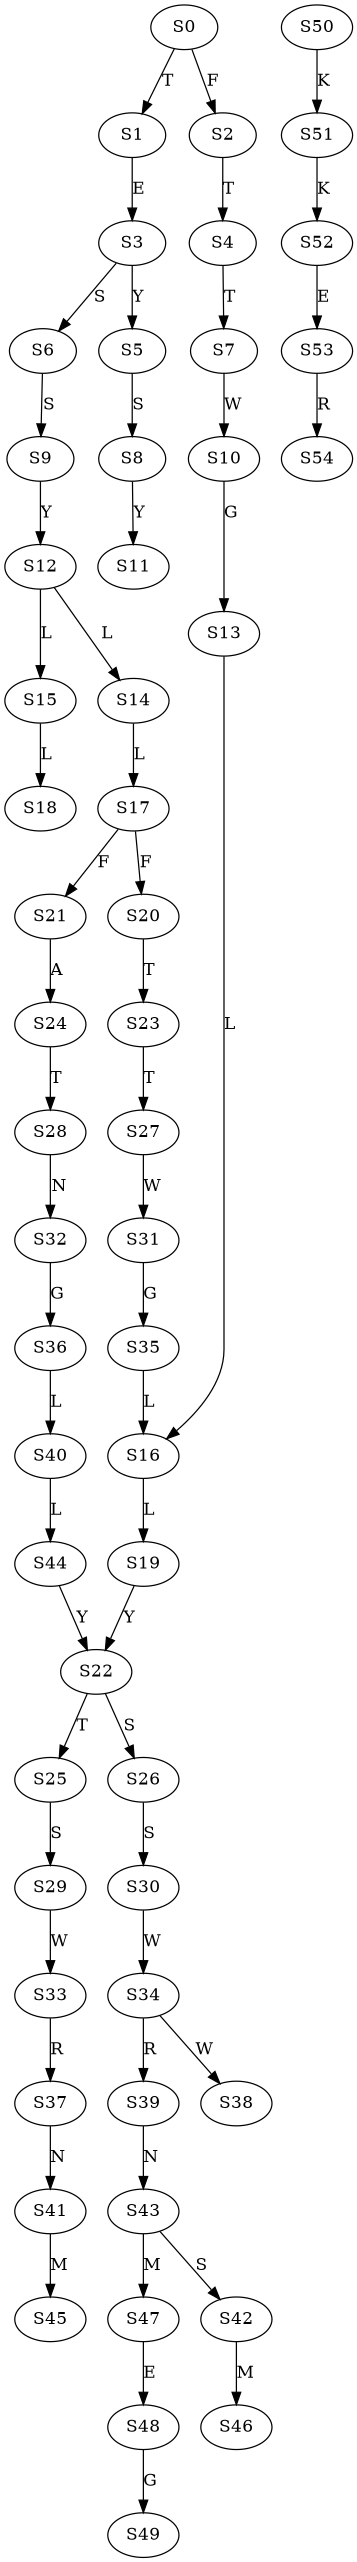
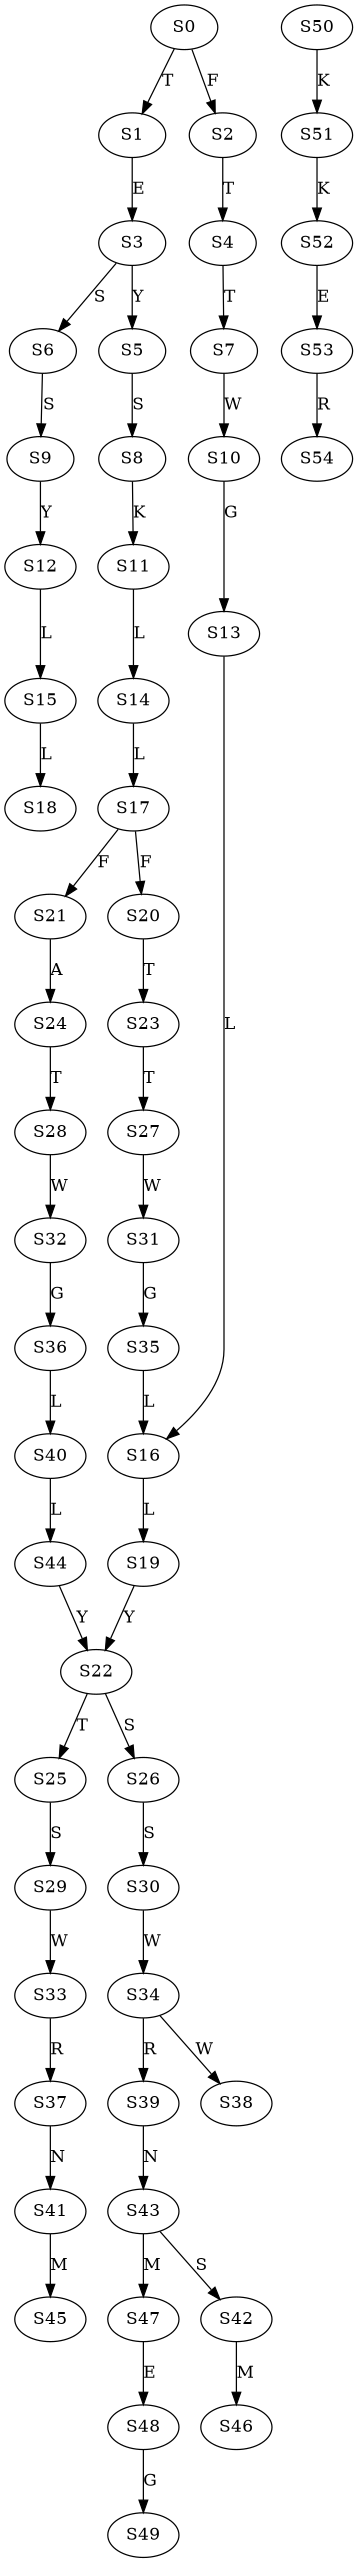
edge "S8" -> "S11": label "Y" -> "K"
edge "S12" -> "S14": now "S11" -> "S14"
edge "S28" -> "S32": label "N" -> "W"
